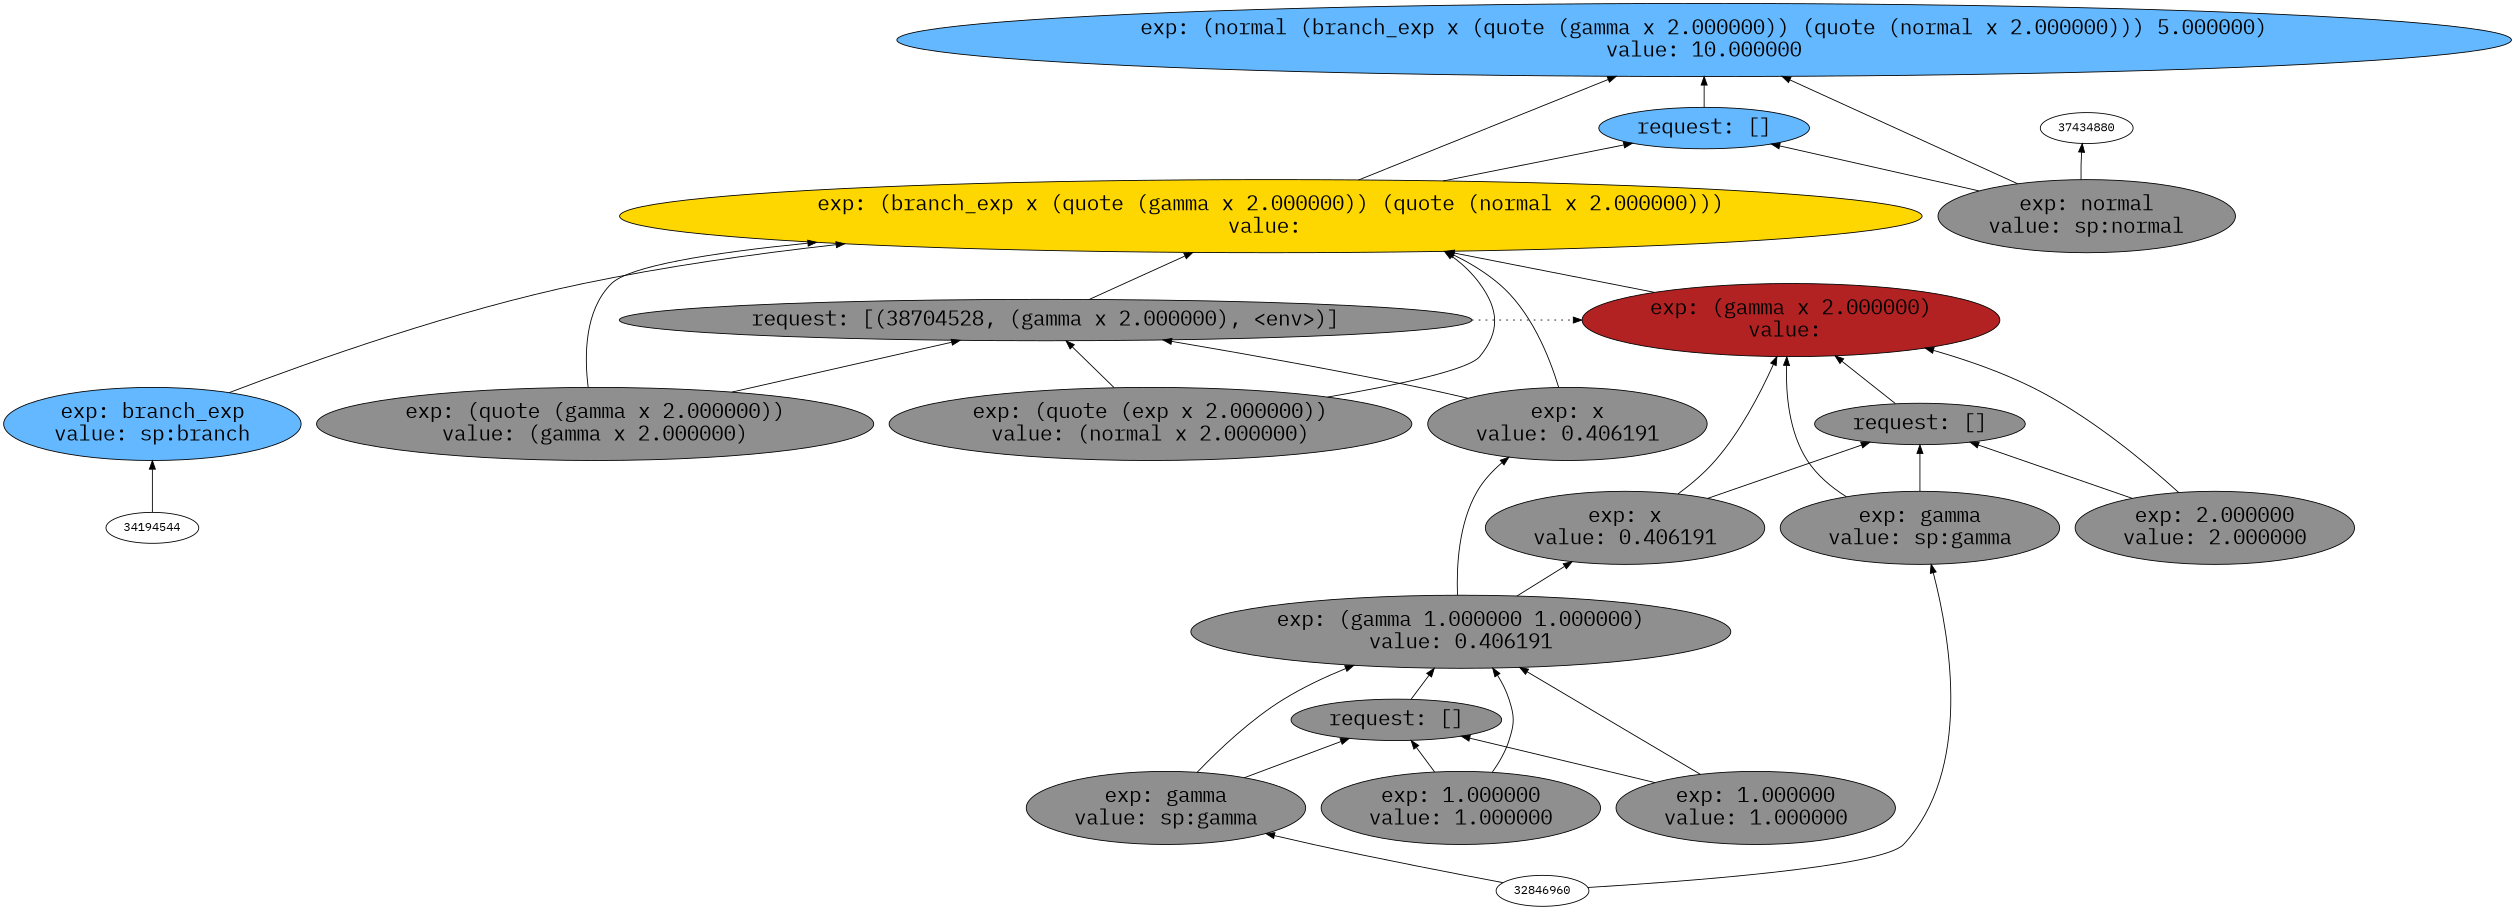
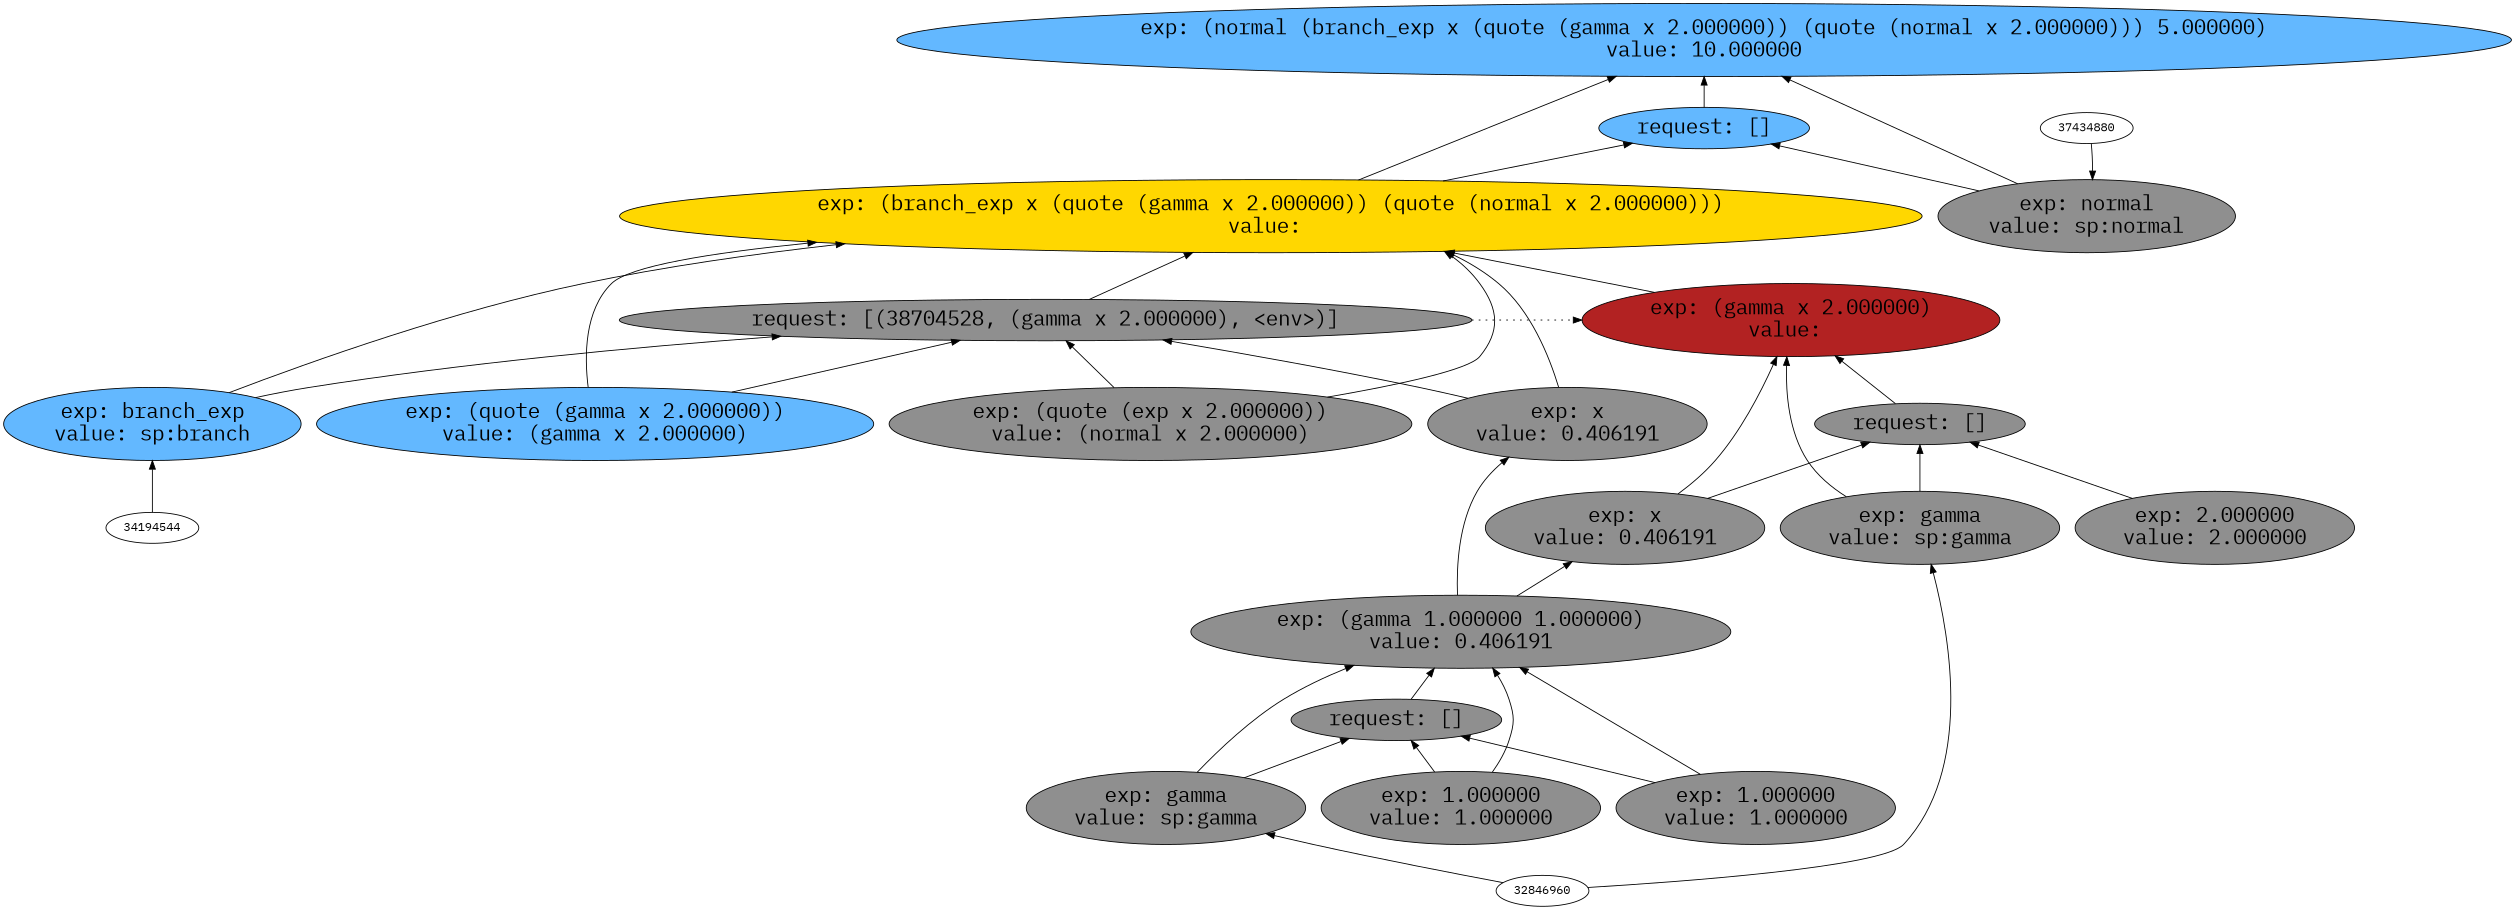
edge "exp: normal value: sp:normal" -> "37434880": reversed
edge "exp: branch_exp value: sp:branch" -> "request: [(38704528, (gamma x 2.000000), <env>)]": added
edge "exp: 2.000000 value: 2.000000" -> "exp: (gamma x 2.000000) value:": removed
node "exp: (quote (gamma x 2.000000)) value: (gamma x 2.000000)": fillcolor grey56 -> steelblue1
